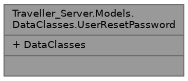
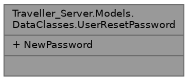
node "Traveller_Server.Models.": text "+ DataClasses" -> "+ NewPassword"
